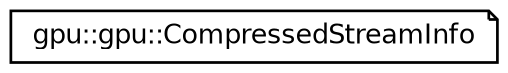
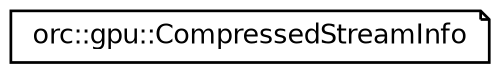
node "gpu::gpu::CompressedStreamInfo": label "gpu::gpu::CompressedStreamInfo" -> "orc::gpu::CompressedStreamInfo"
